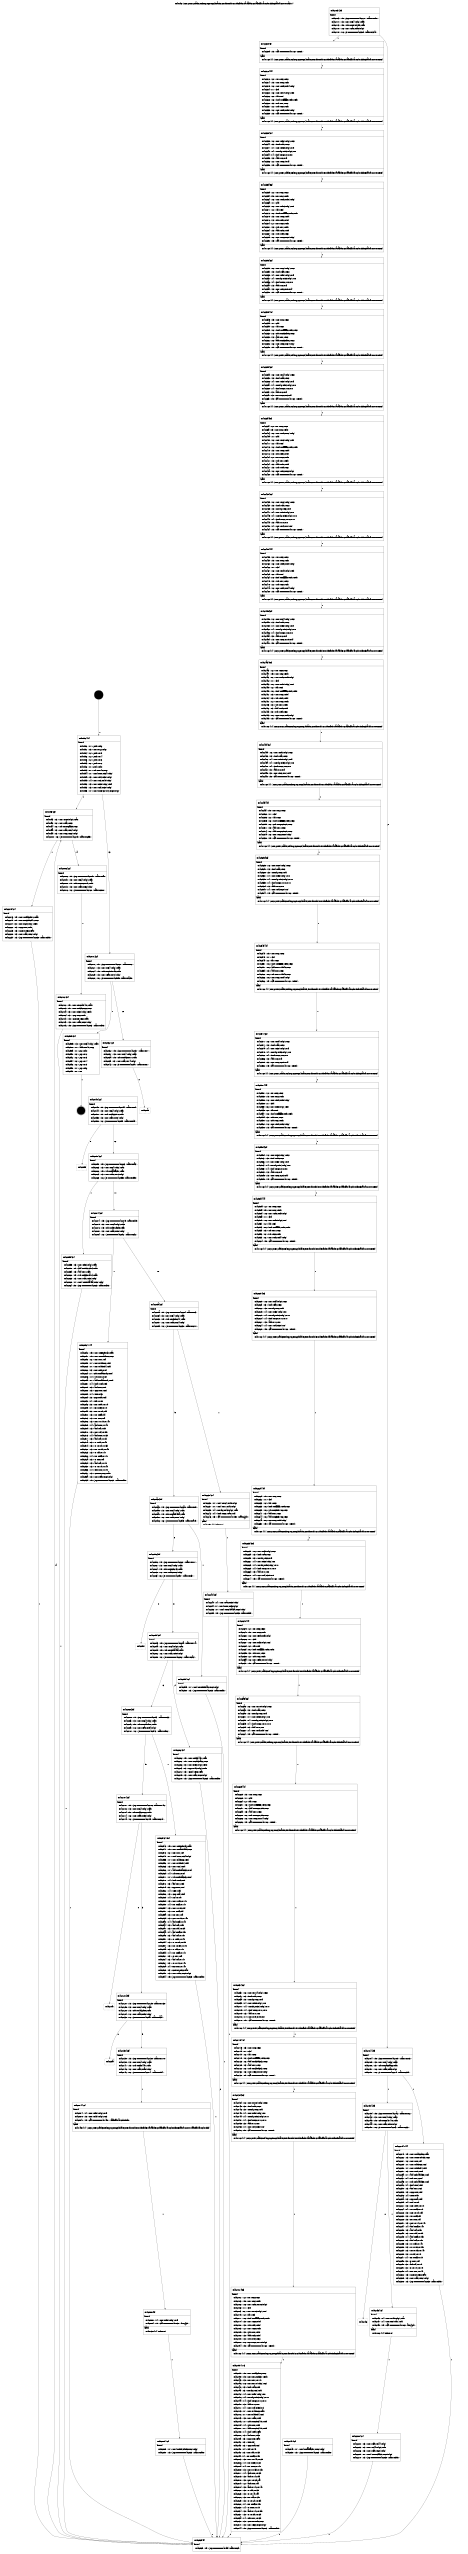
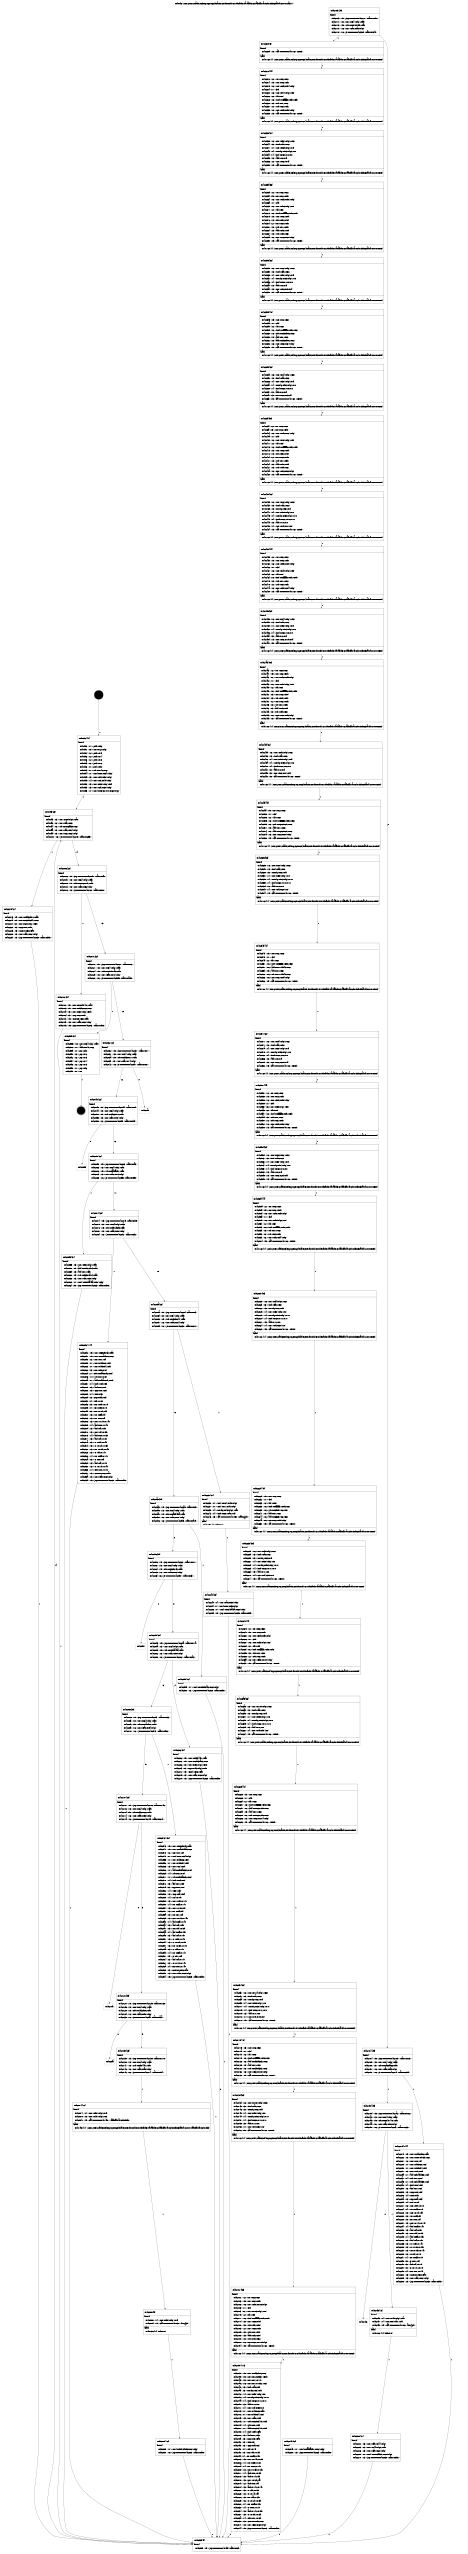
edge "0x401fc0 [47]" -> "0x40201c [22]": now "0x402006 [22]" -> "0x40201c [22]"
edge "0x402032 [22]" -> "0x402048 [22]": added, label "12"
